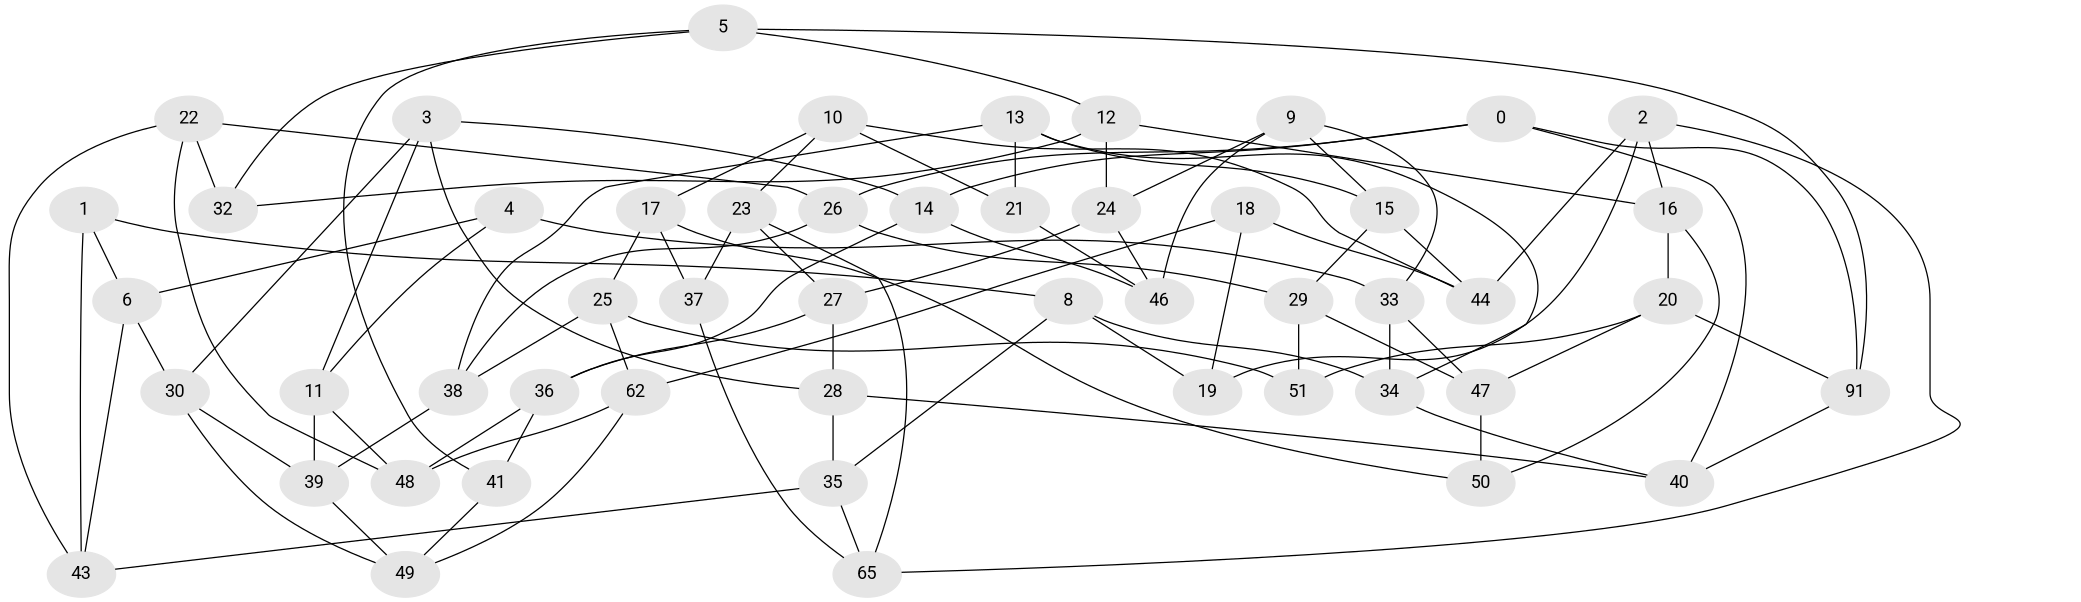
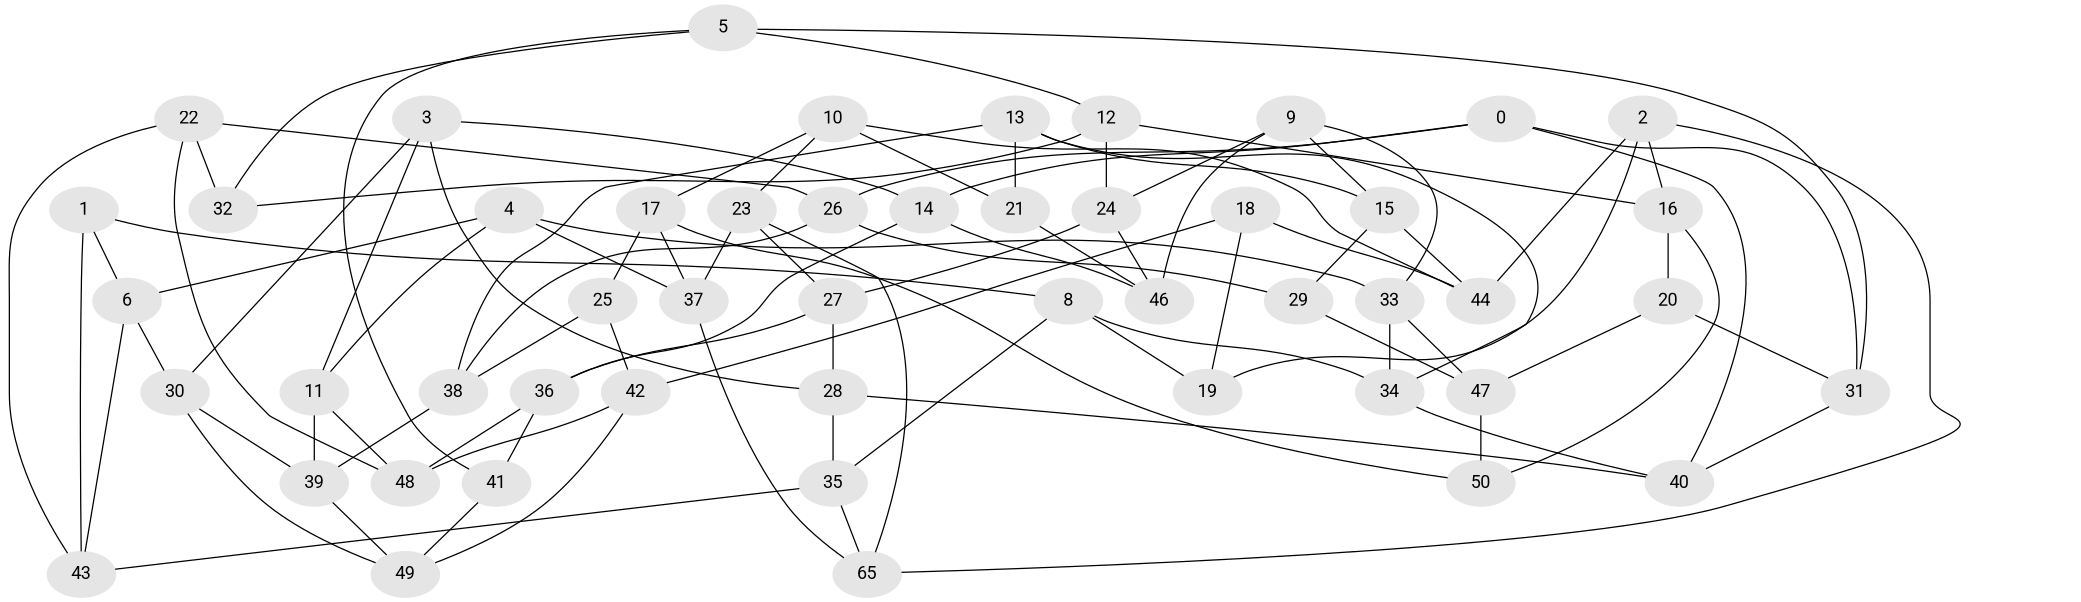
edge "4" -- "37": added
node "62": label "62" -> "42"
node "51": removed
node "91": label "91" -> "31"
